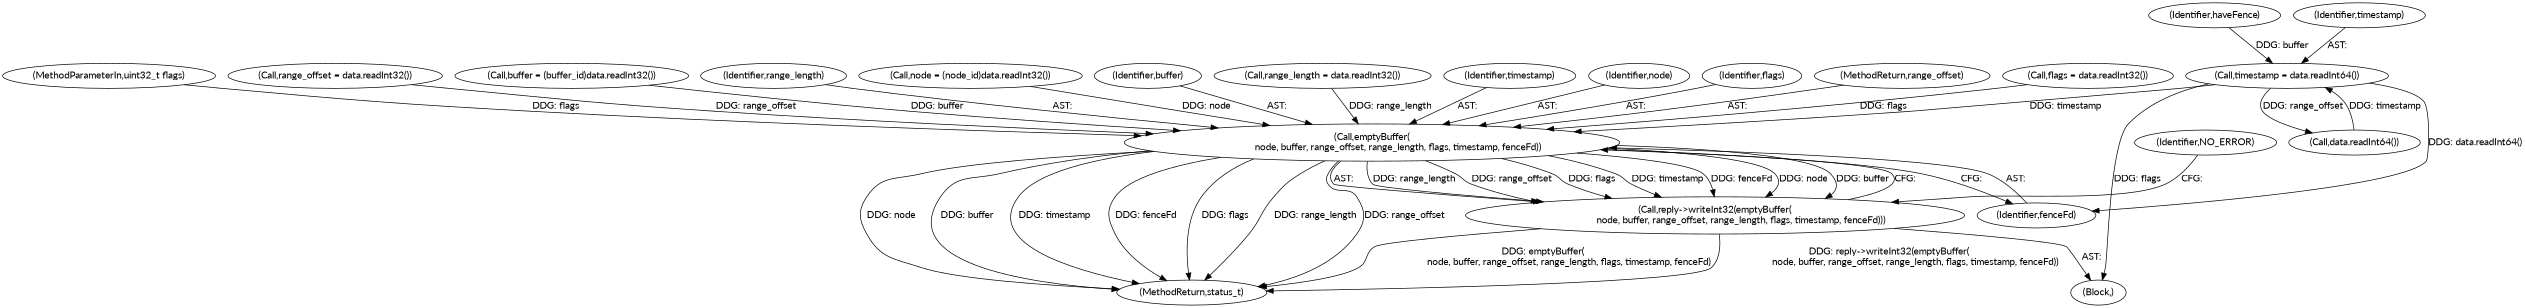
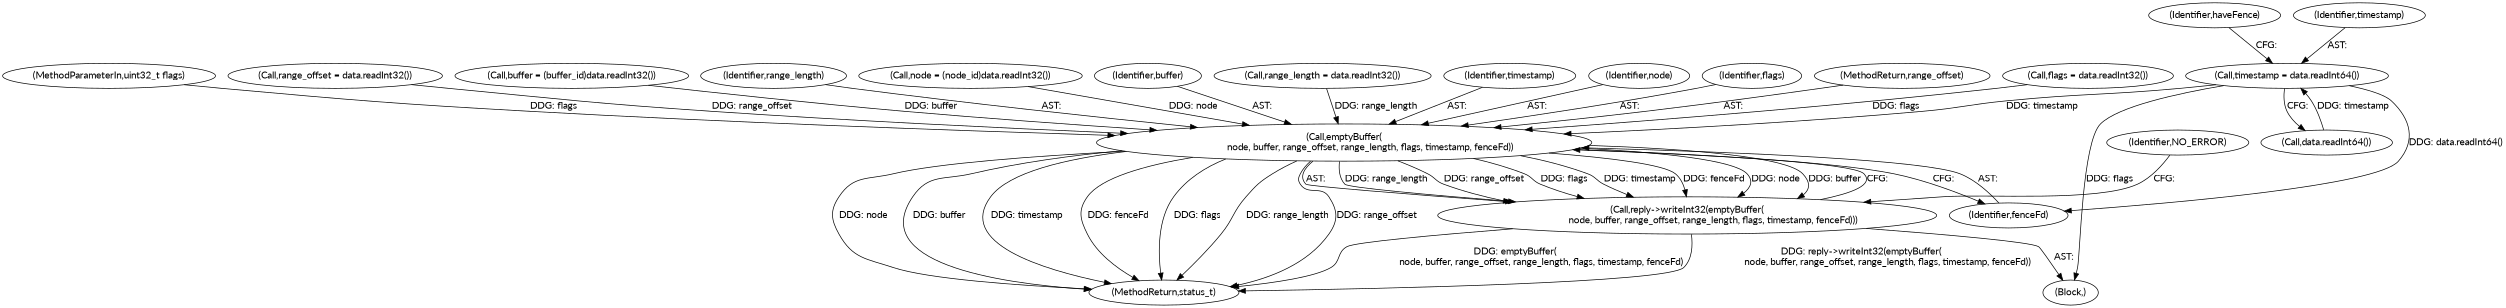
edge "(Identifier,haveFence)" -> "(Call,timestamp = data.readInt64())": label "DDG: buffer" -> "CFG: "
edge "(Call,timestamp = data.readInt64())" -> "(Call,data.readInt64())": label "DDG: range_offset" -> "CFG: "
